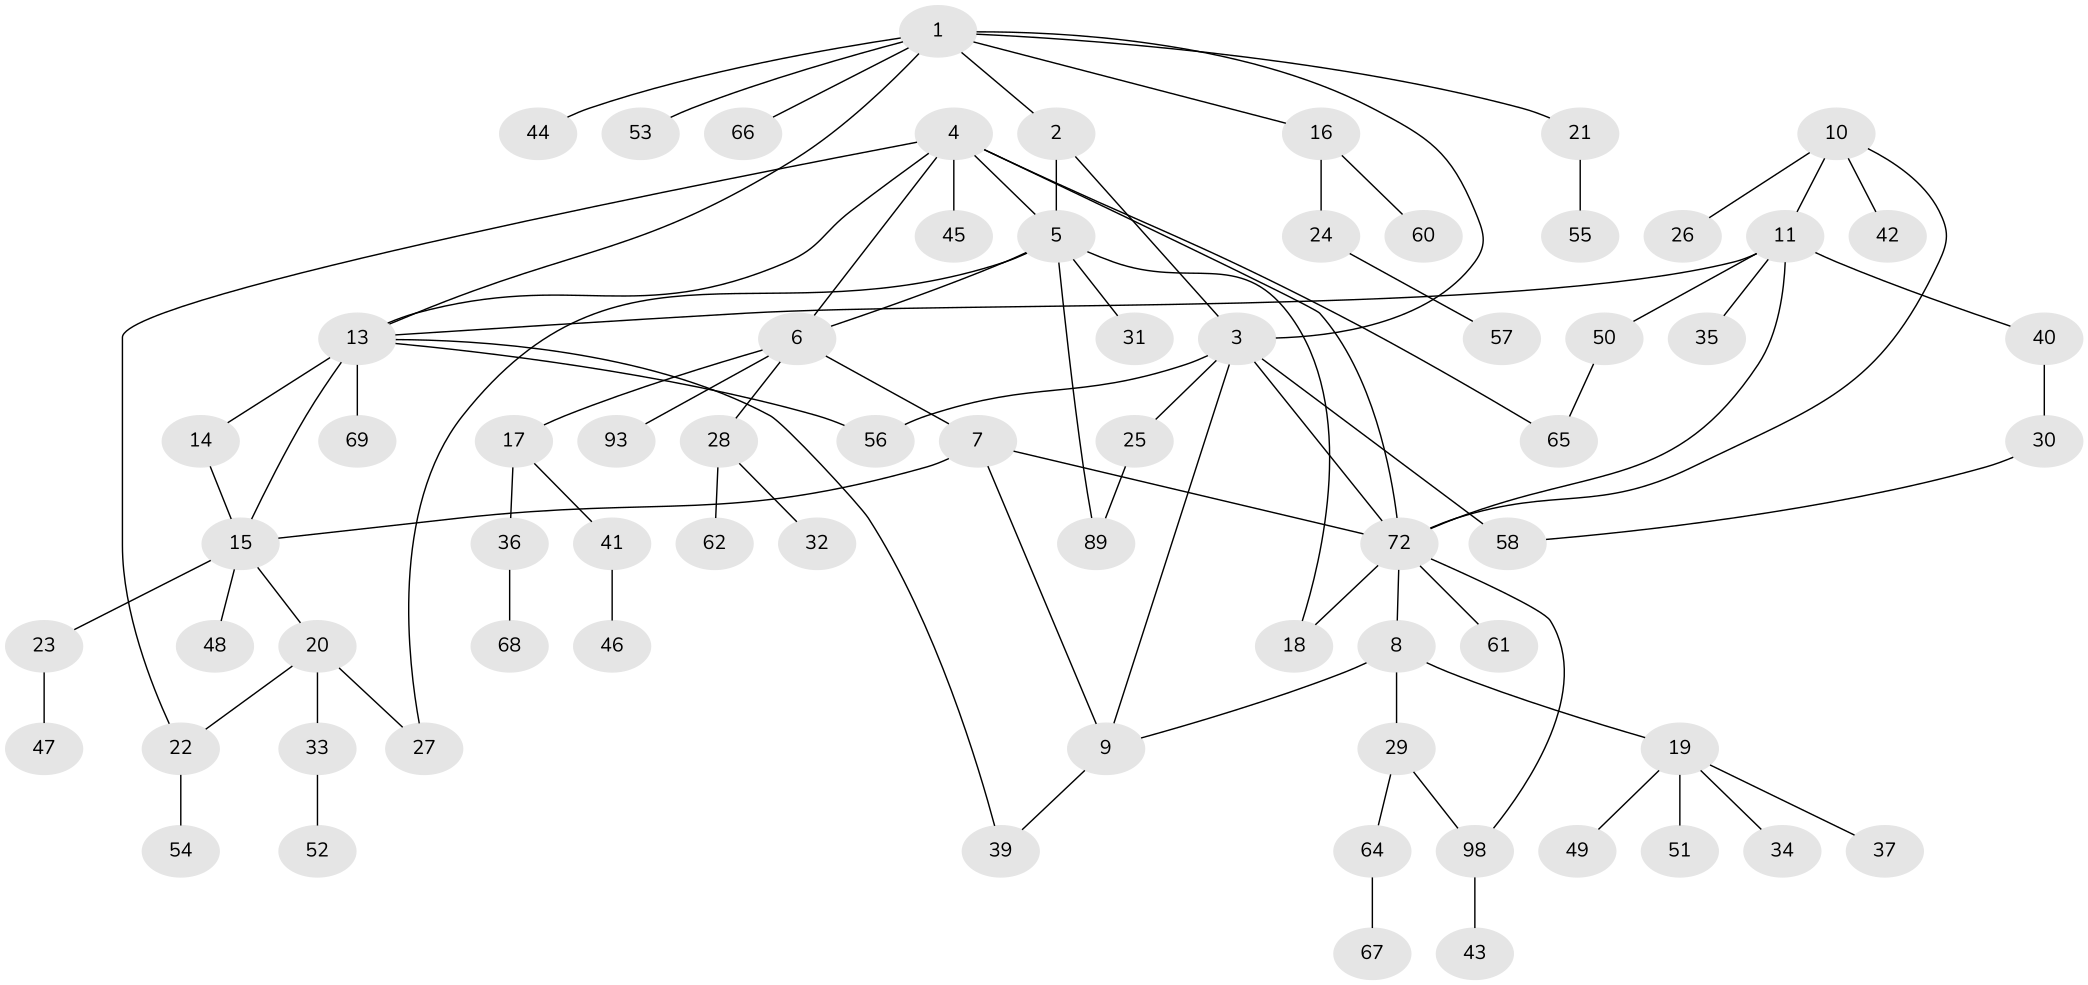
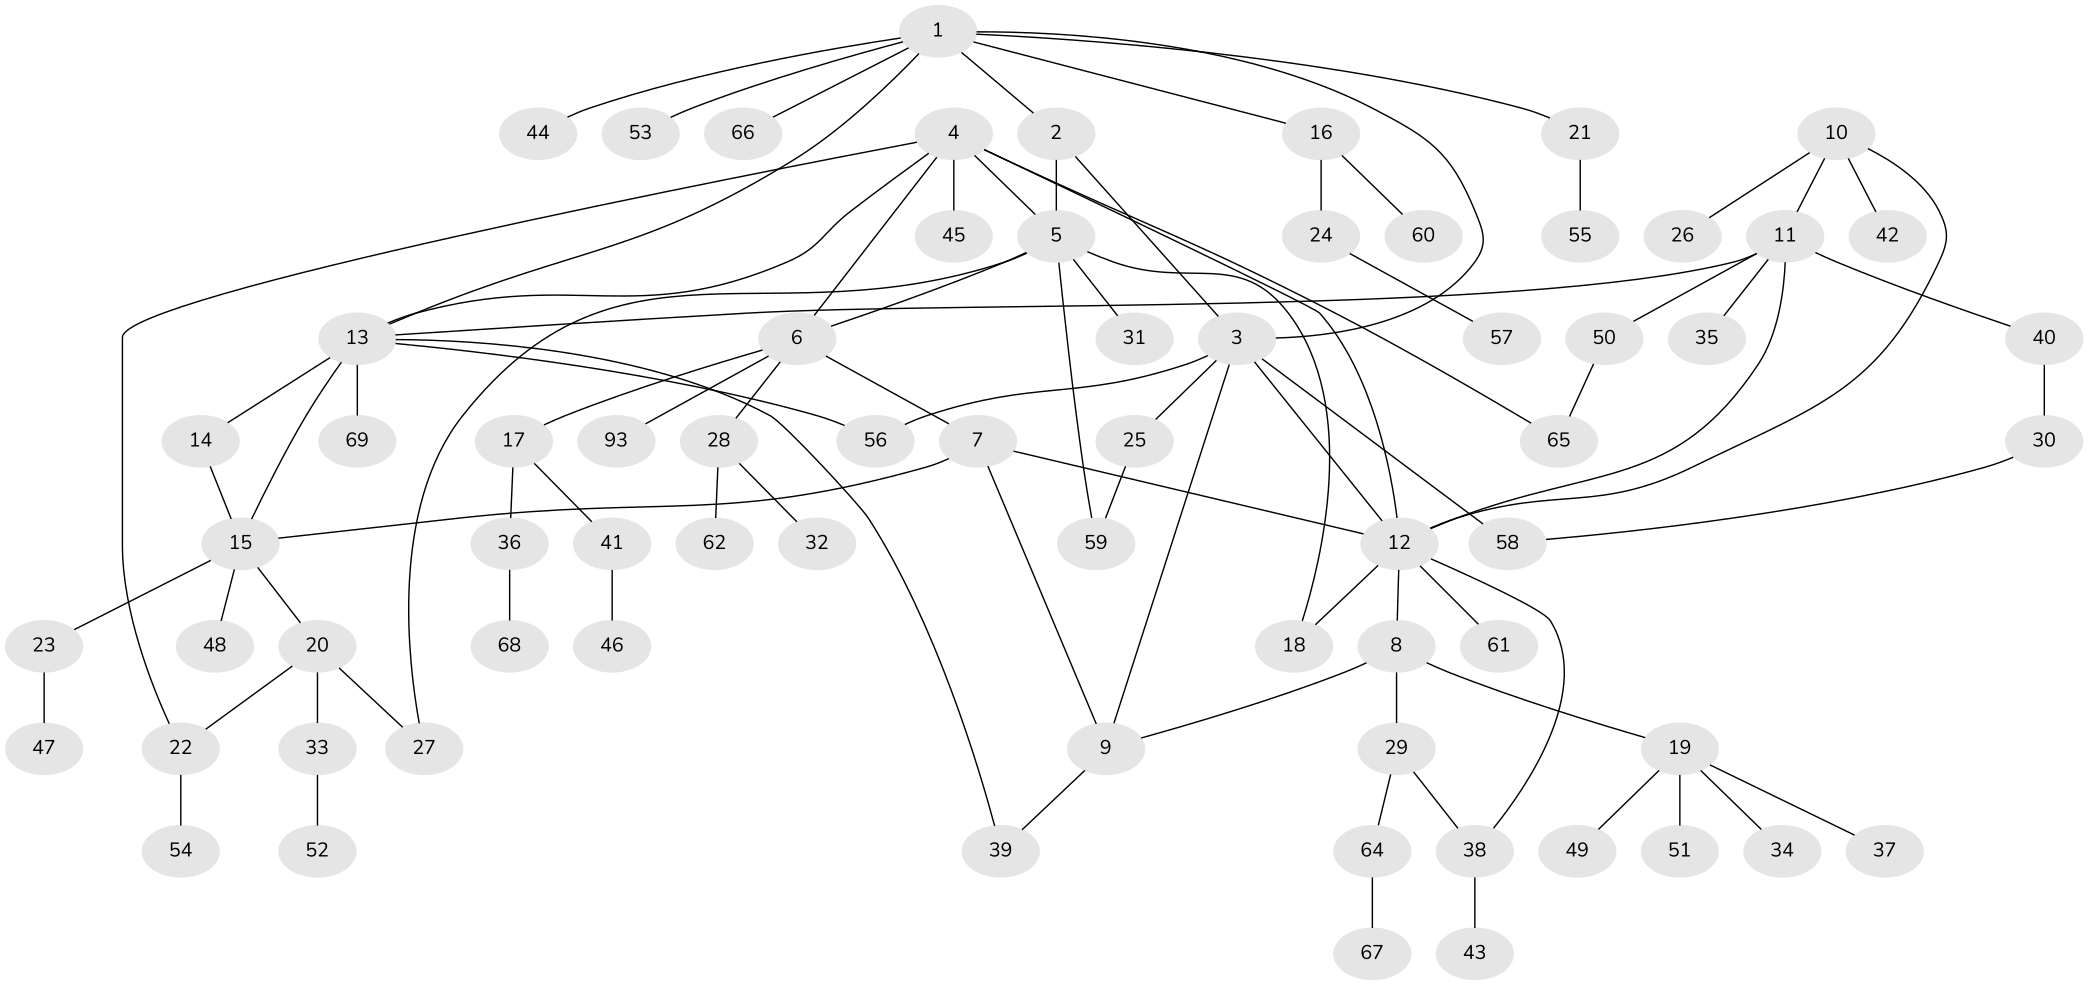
node "89": label "89" -> "59"
node "72": label "72" -> "12"
node "98": label "98" -> "38"
